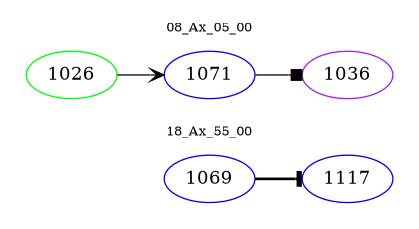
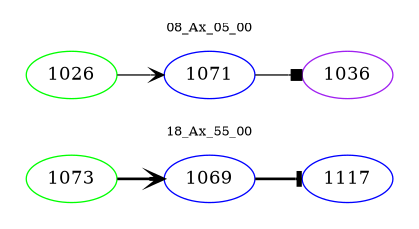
node "1073": added
